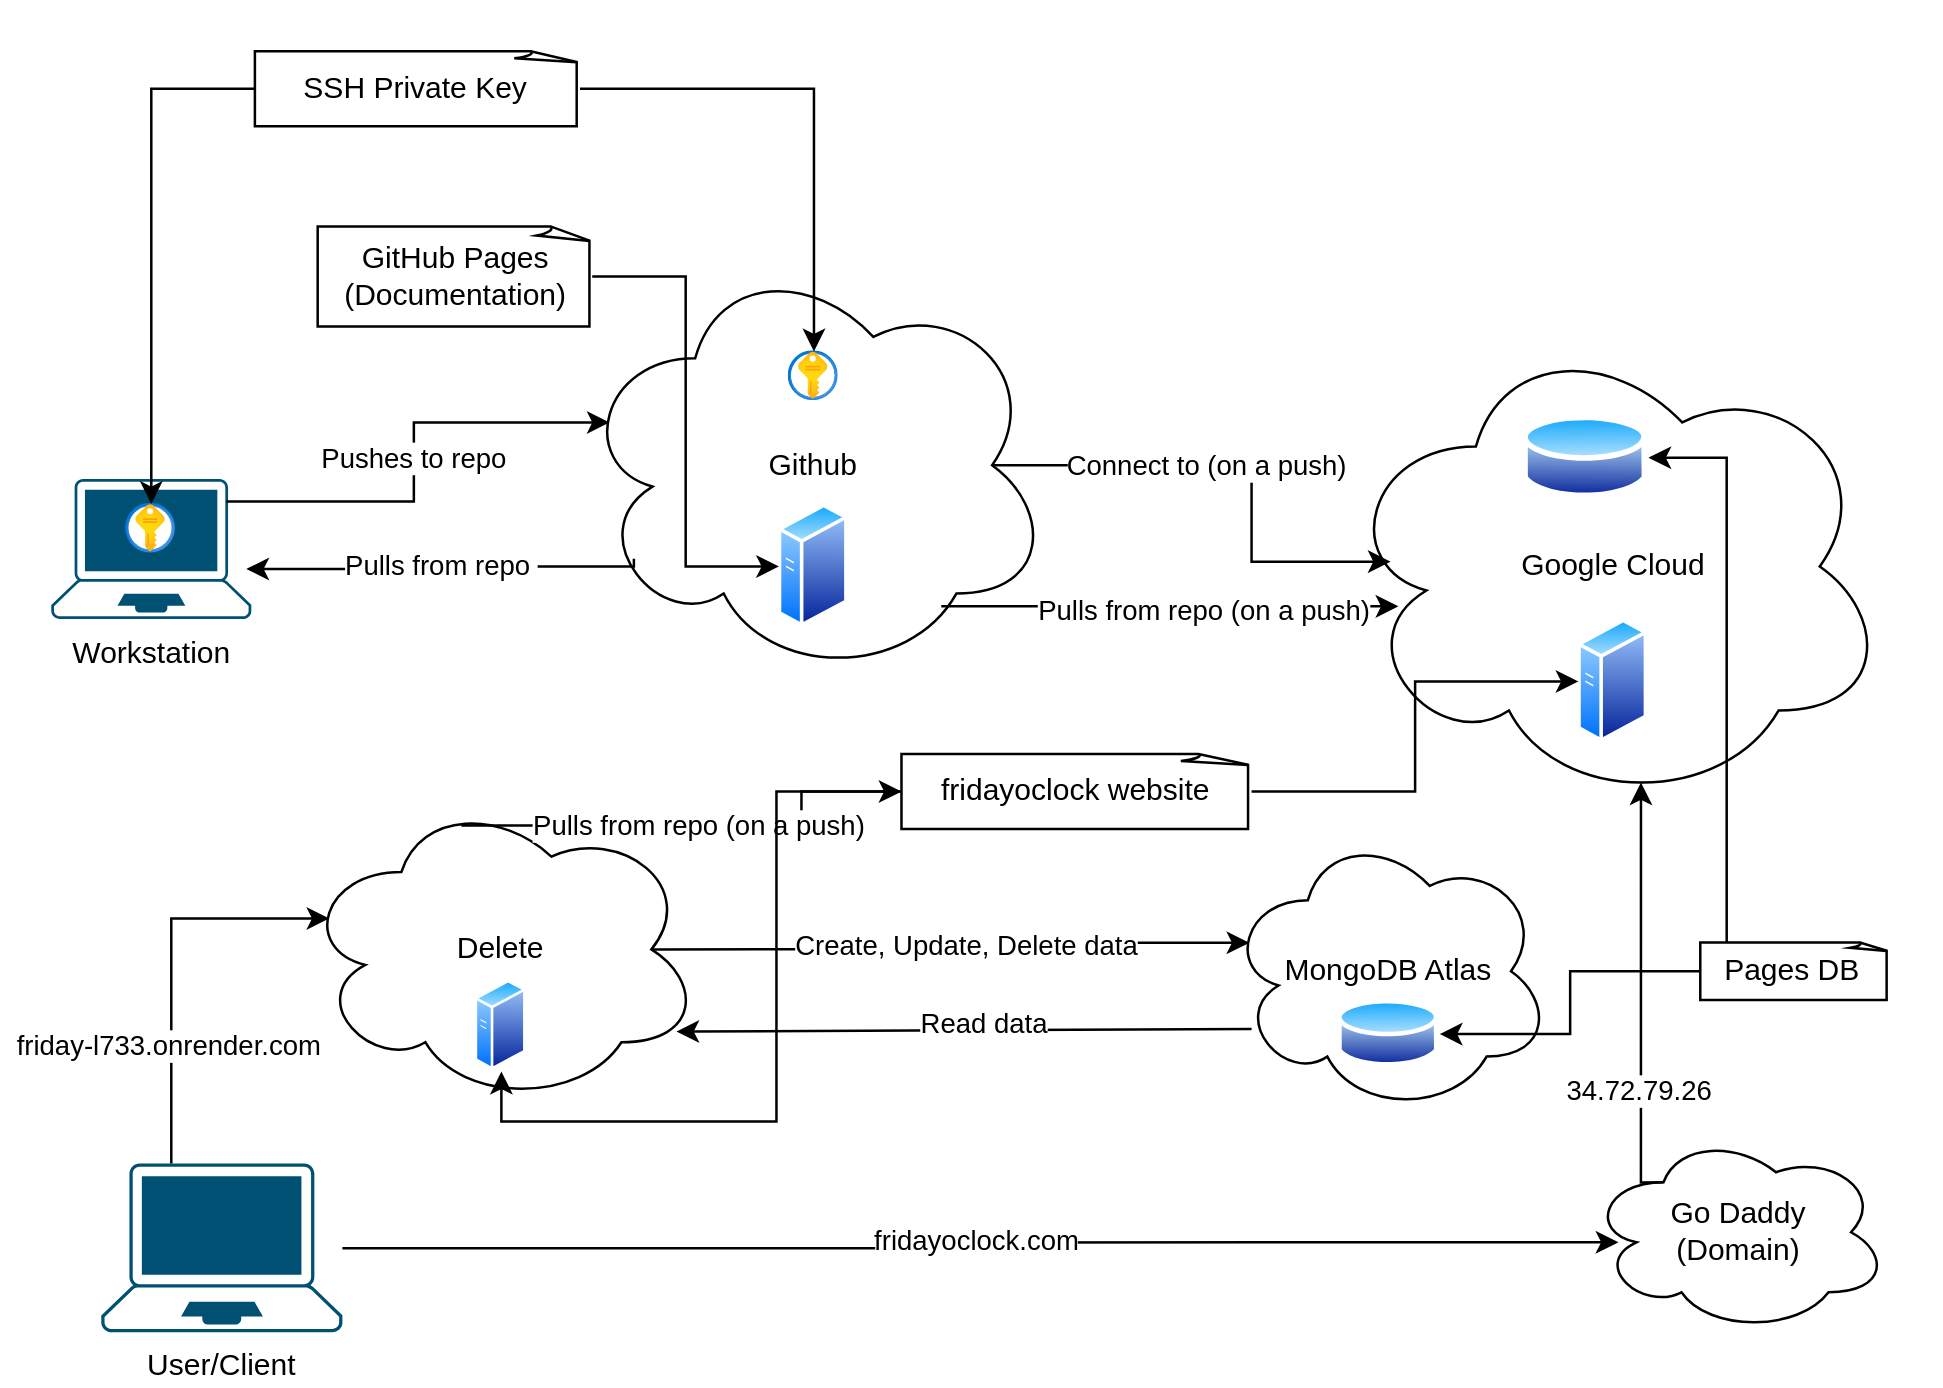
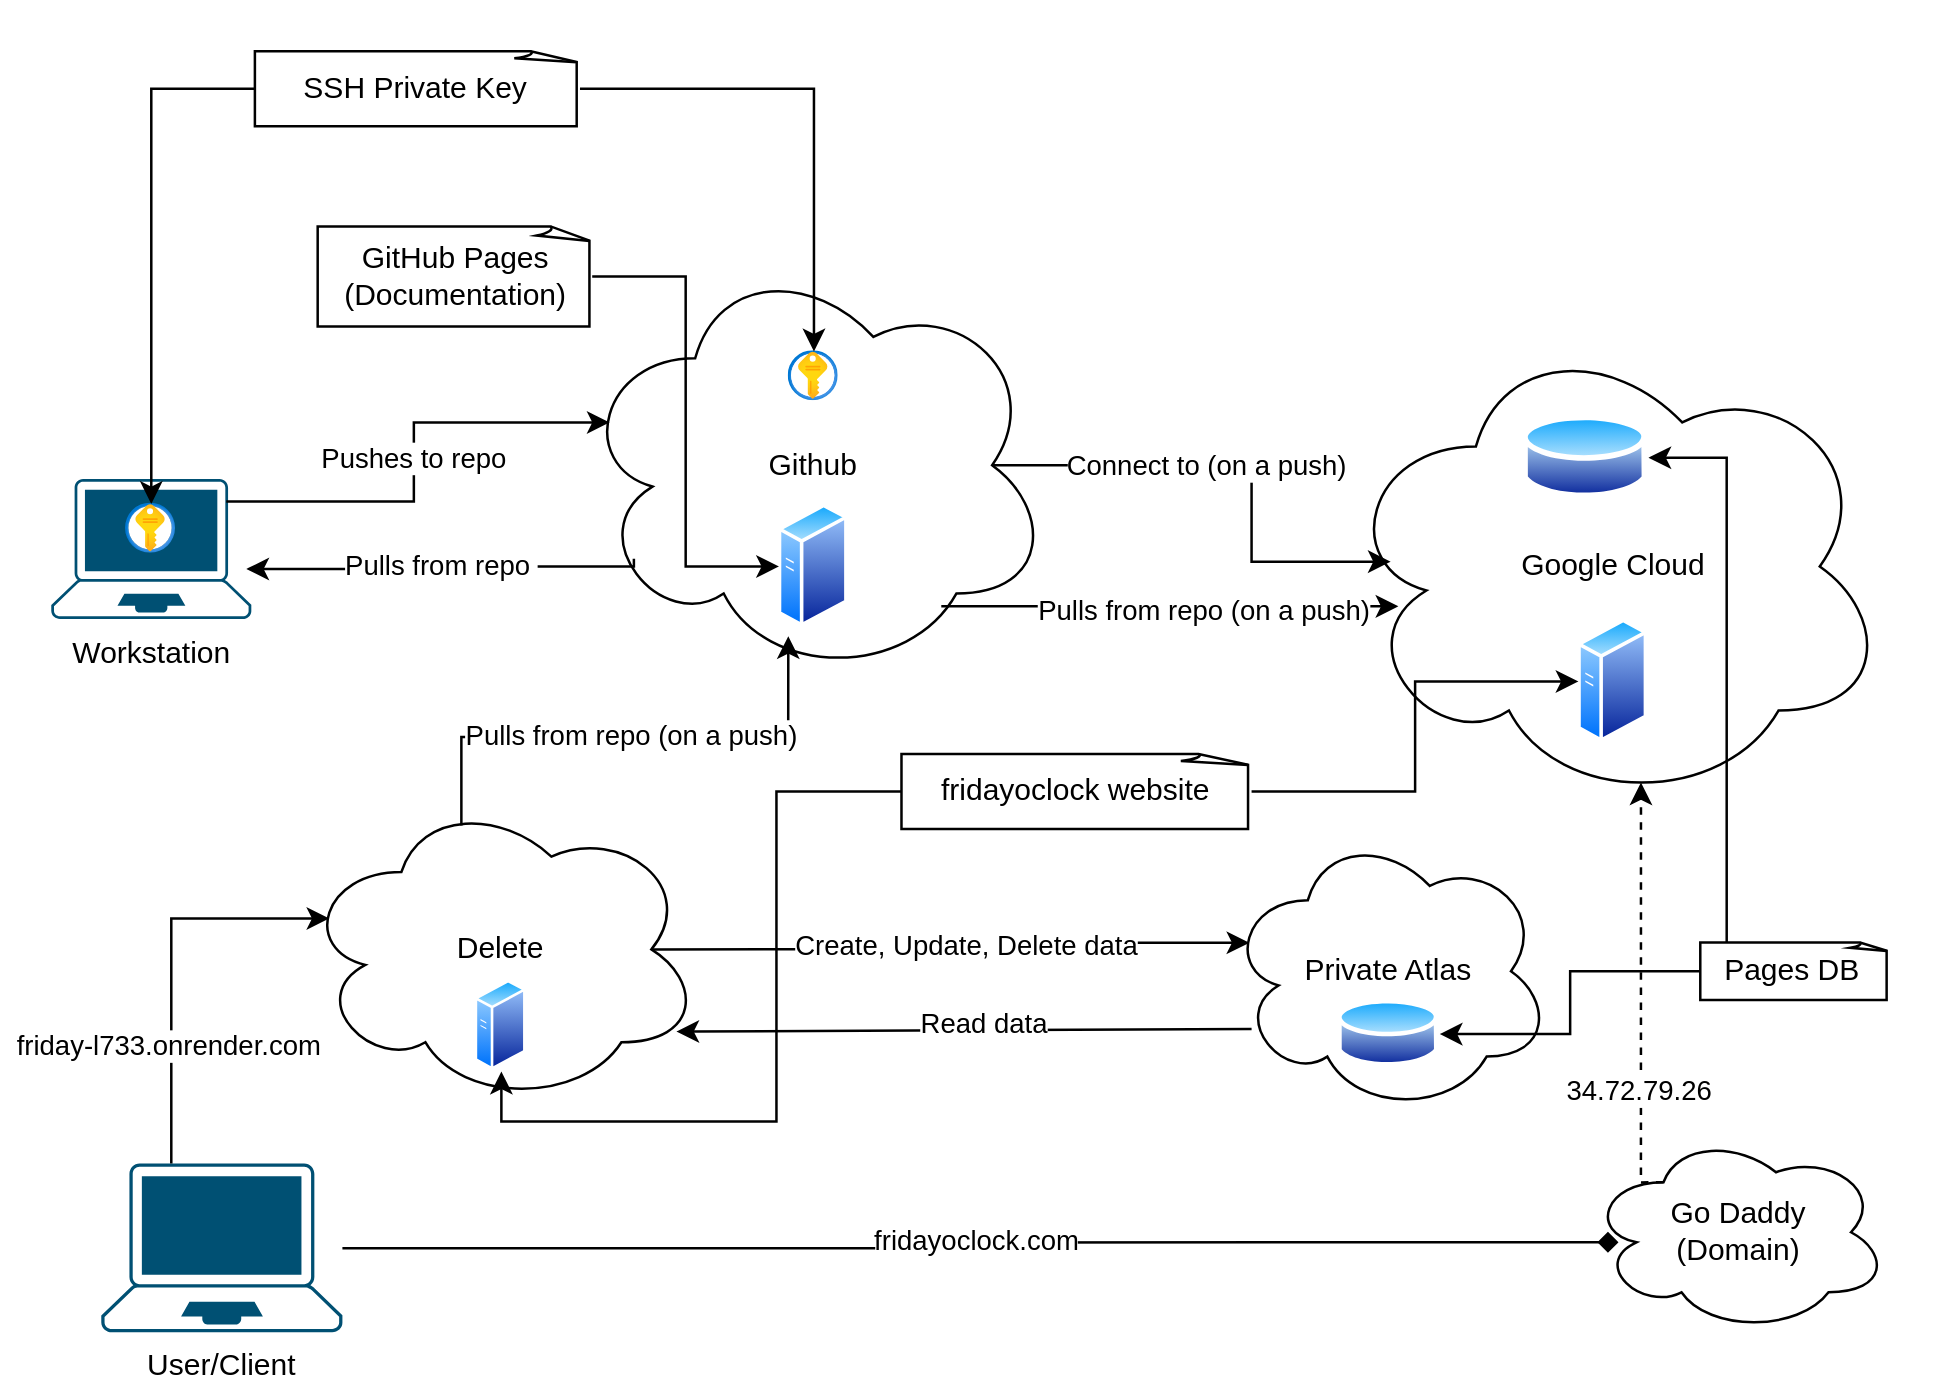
edge "Delete" -> "fridayoclock website": now "Delete" -> "Github"
edge "Go Daddy (Domain)" -> "Google Cloud": style solid -> dashed
node "MongoDB Atlas": label "MongoDB Atlas" -> "Private Atlas"
edge "User/Client" -> "Go Daddy (Domain)": arrowhead classic -> diamond
